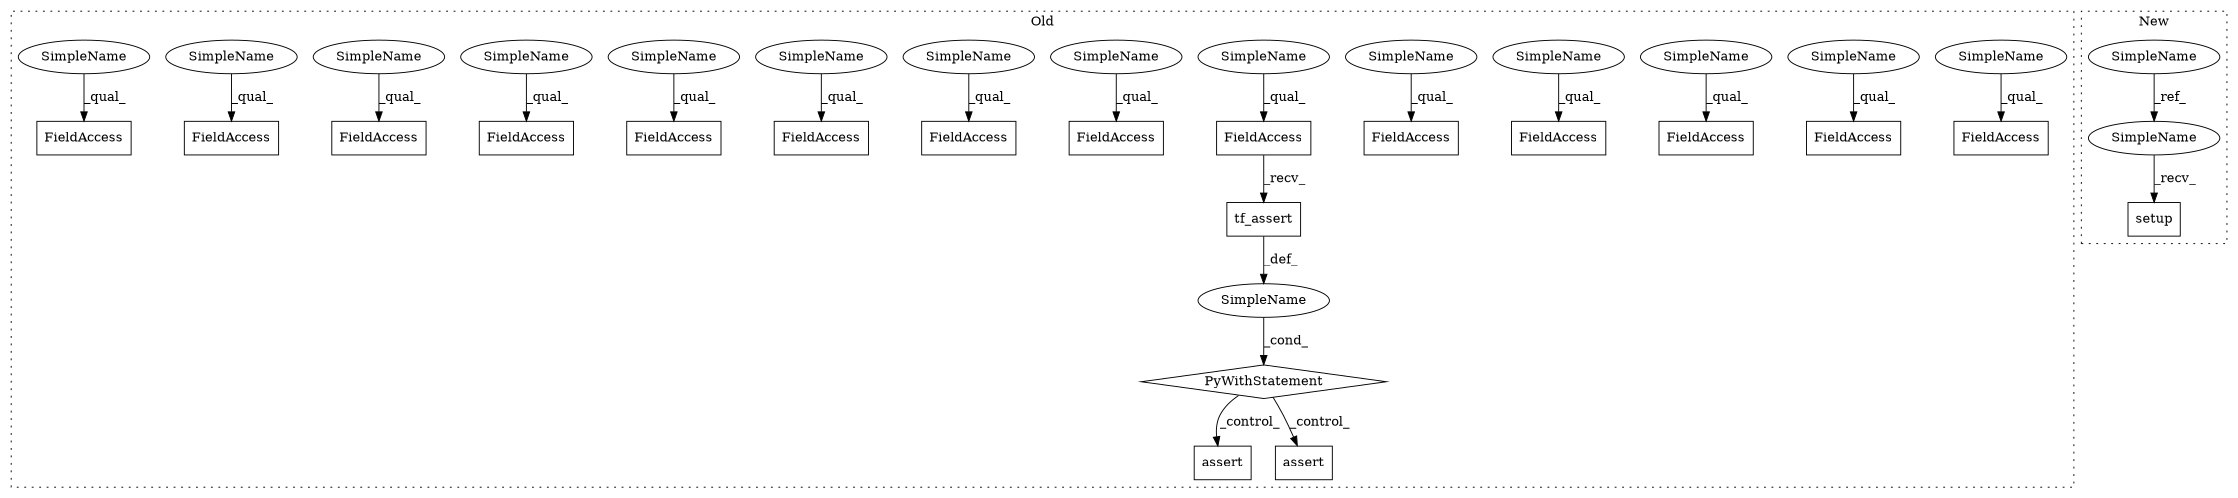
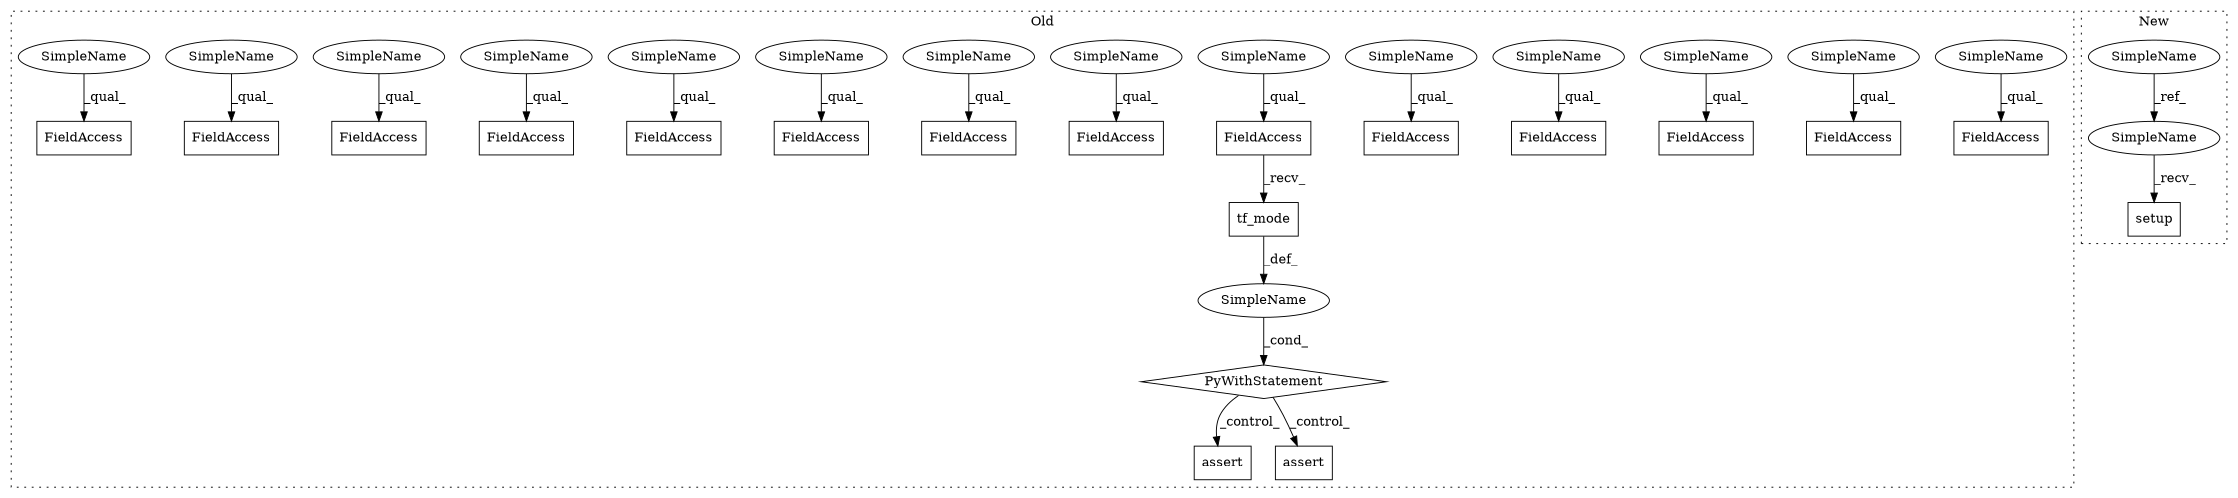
node "tf_assert": label "tf_assert" -> "tf_mode"
